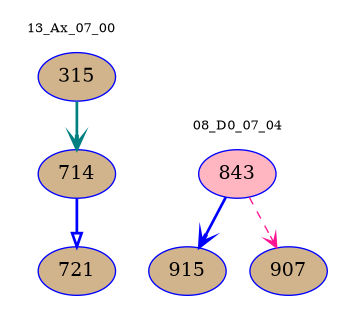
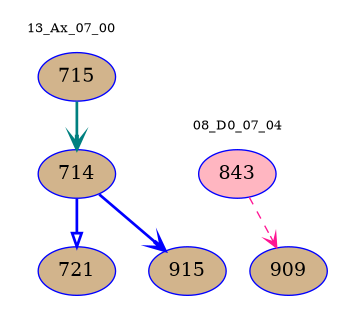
node "315": label "315" -> "715"
edge "843" -> "915": now "714" -> "915"
node "907": label "907" -> "909"
